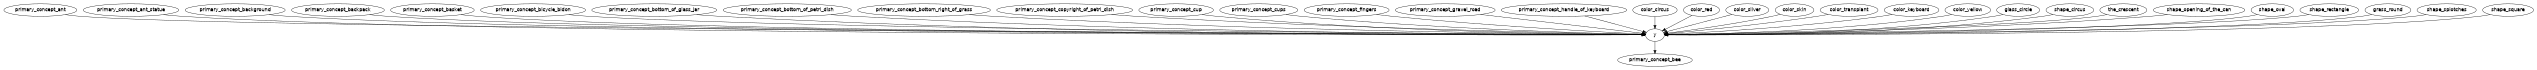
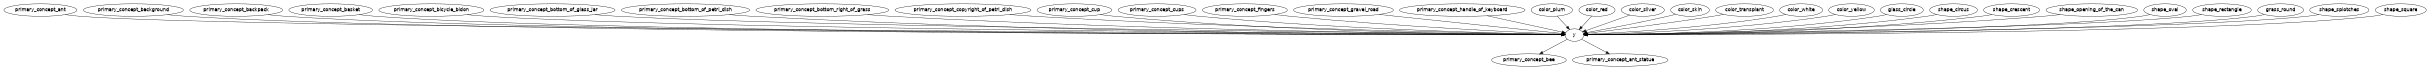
node "color_circus": label "color_circus" -> "color_plum"
node "color_keyboard": label "color_keyboard" -> "color_white"
node "the_crescent": label "the_crescent" -> "shape_crescent"
edge "primary_concept_ant_statue" -> "y": reversed
